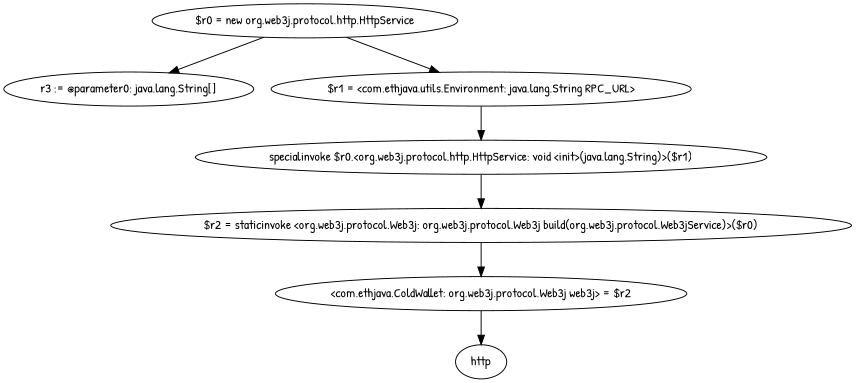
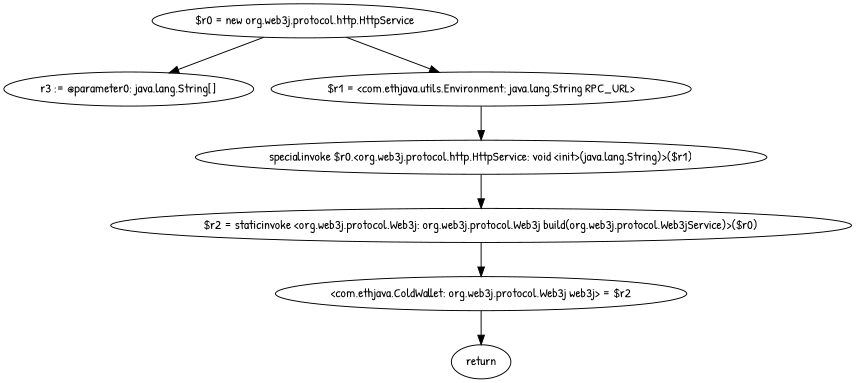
node "http": label "http" -> "return"
